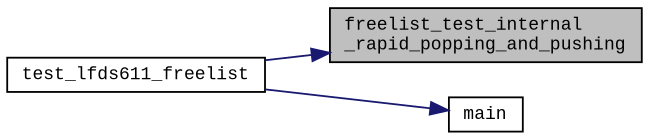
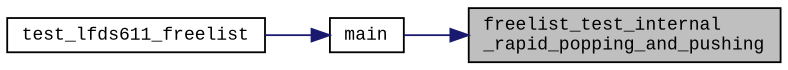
edge "test_lfds611_freelist" -> "freelist_test_internal _rapid_popping_and_pushing": now "main" -> "freelist_test_internal _rapid_popping_and_pushing"
